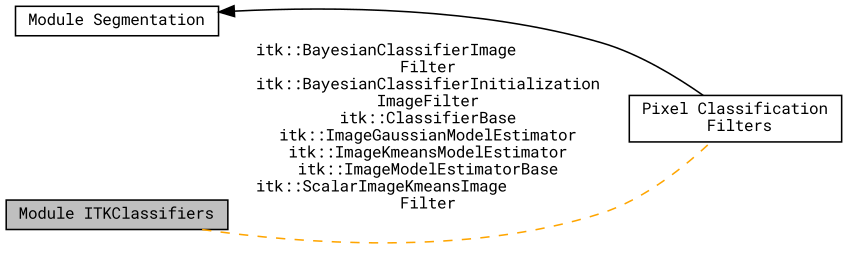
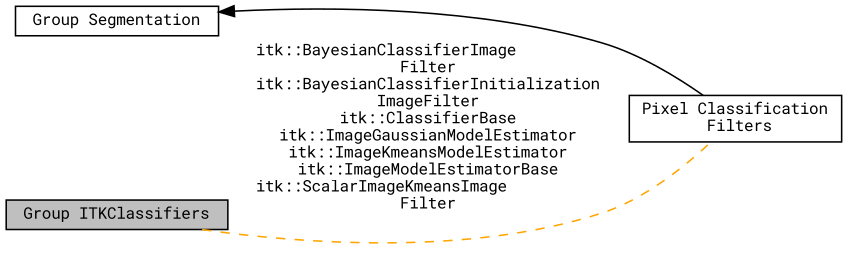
node "Module Segmentation": label "Module Segmentation" -> "Group Segmentation"
node "Module ITKClassifiers": label "Module ITKClassifiers" -> "Group ITKClassifiers"
